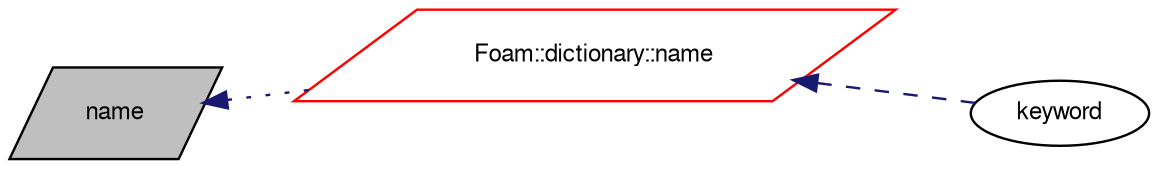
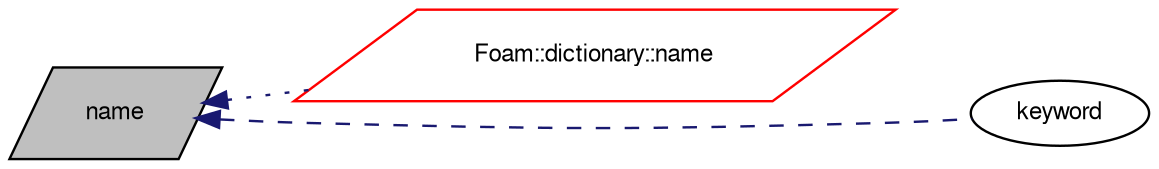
edge "keyword" -> "Foam::dictionary::name": now "keyword" -> "name"
